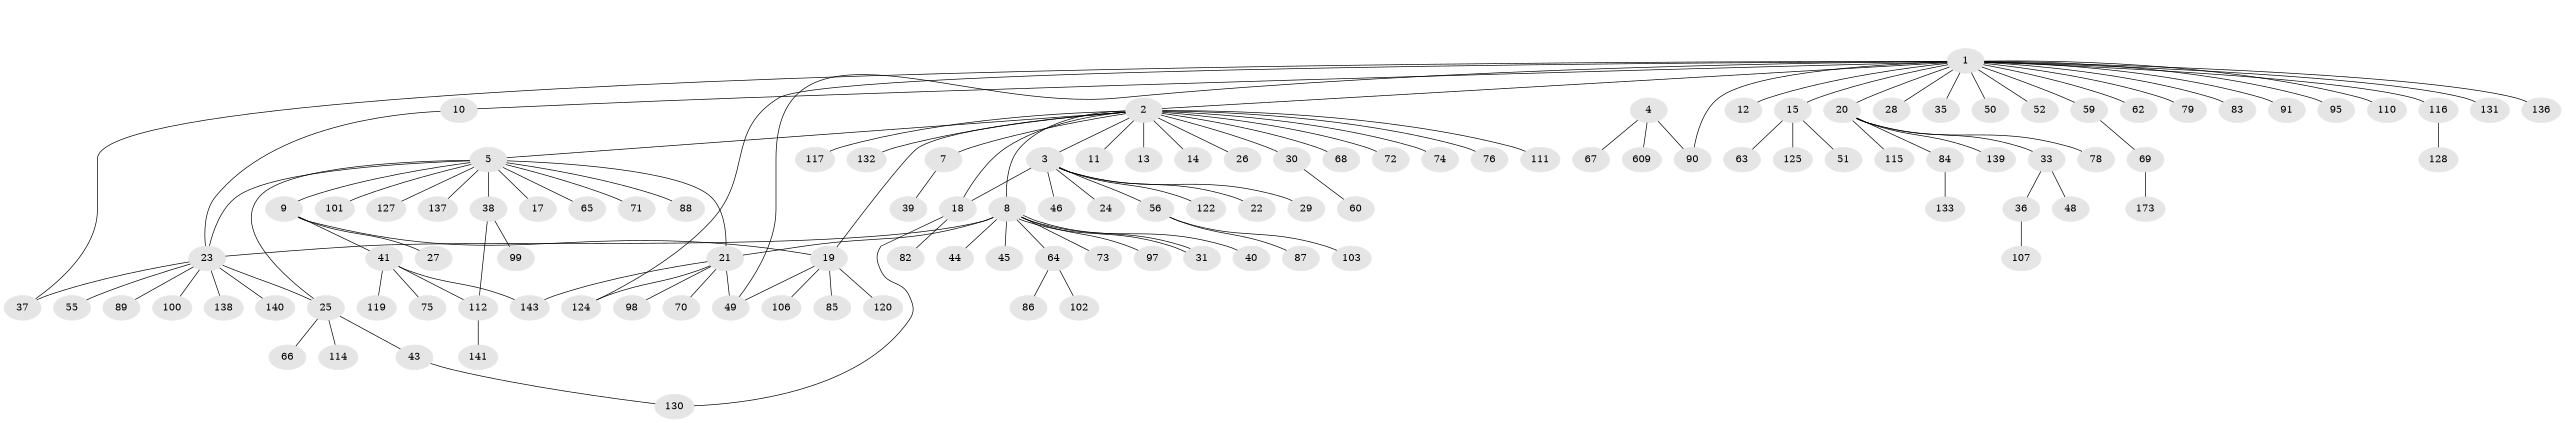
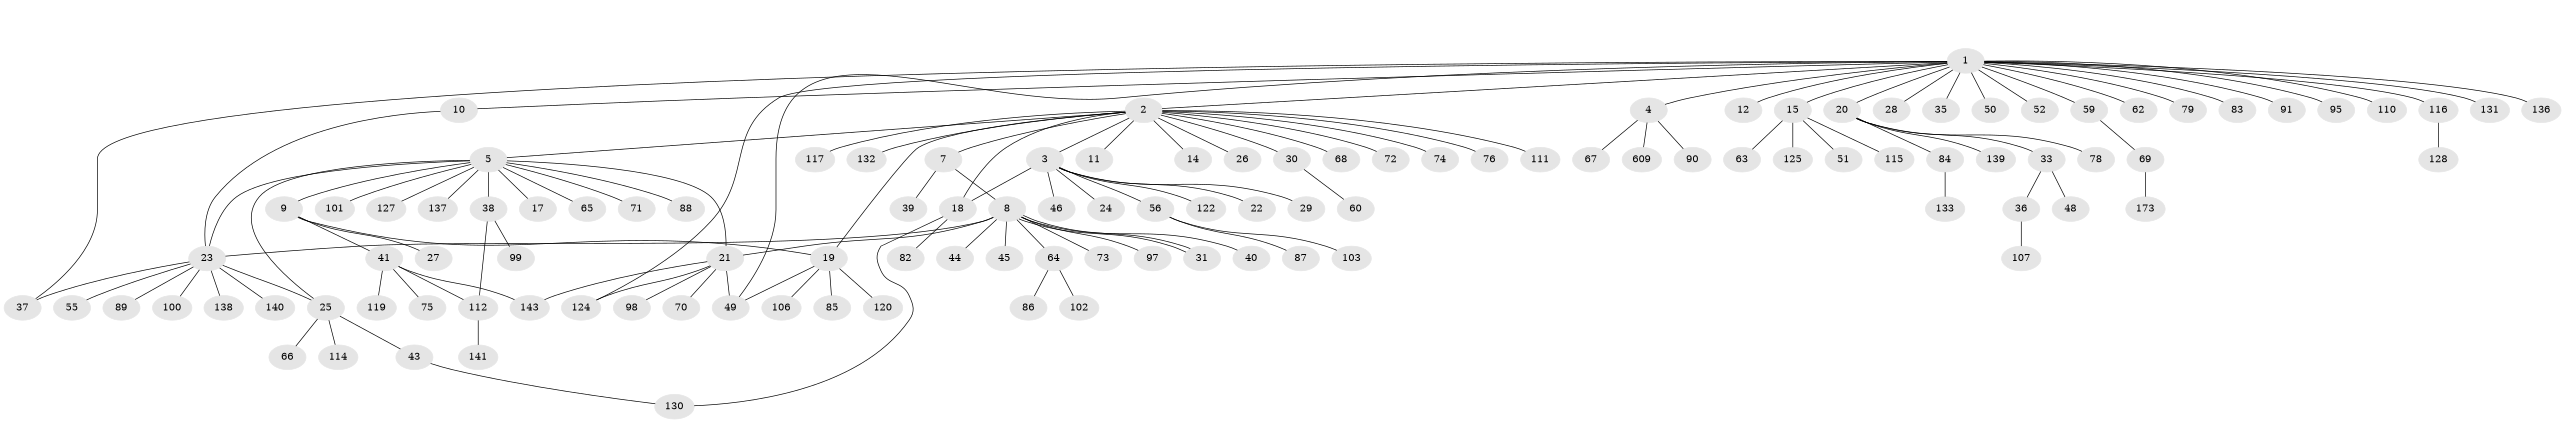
edge "1" -- "90": now "1" -- "4"
edge "20" -- "115": now "15" -- "115"
edge "2" -- "8": now "7" -- "8"
node "13": removed
